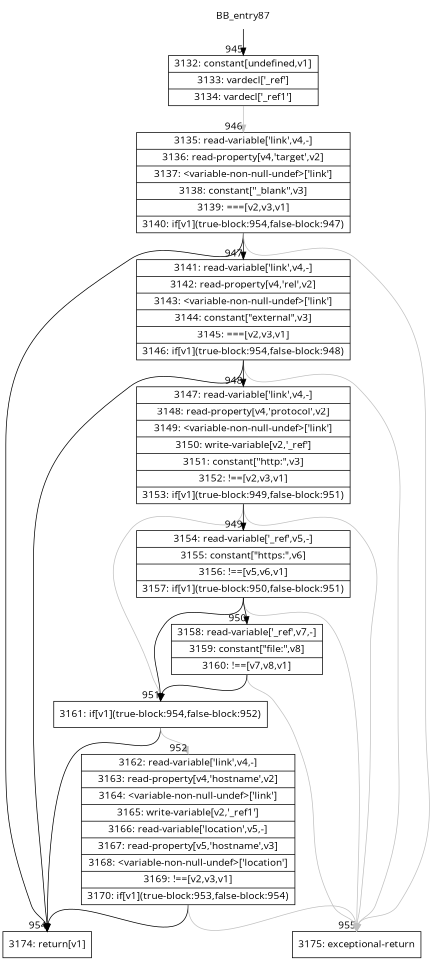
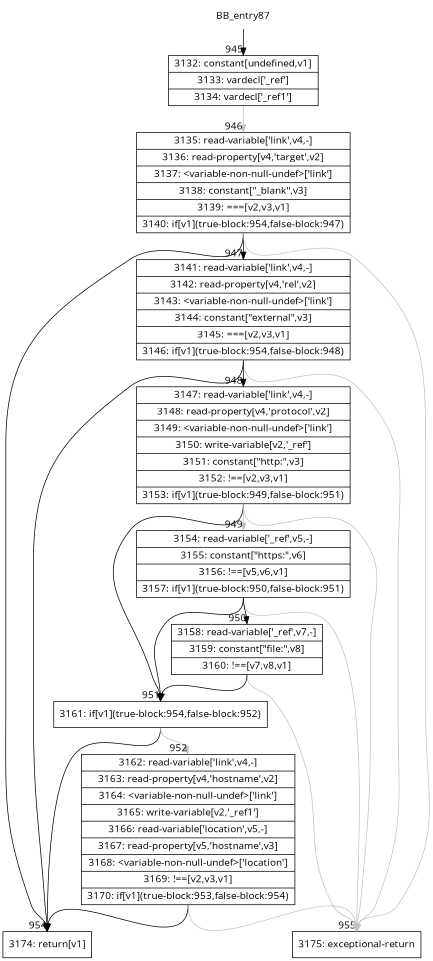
edge "3147: read-variable['link',v4,-]" -> "3154: read-variable['_ref',v5,-]": color black -> gray
edge "3147: read-variable['link',v4,-]" -> "3161: if[v1](true-block:954,false-block:952)": color gray -> black
